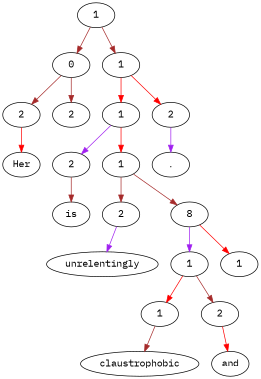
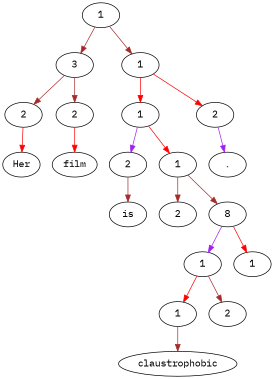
node "0": label "0" -> "3"
node "film": added
node "unrelentingly": removed
node "and": removed
